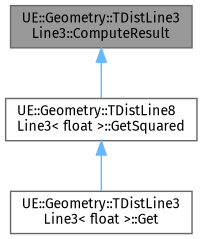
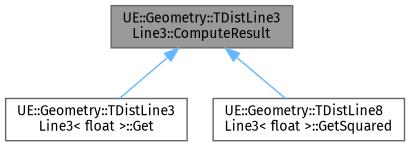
edge "UE::Geometry::TDistLine3 Line3< float >::Get" -> "UE::Geometry::TDistLine8 Line3< float >::GetSquared": now "UE::Geometry::TDistLine3 Line3< float >::Get" -> "UE::Geometry::TDistLine3 Line3::ComputeResult"
